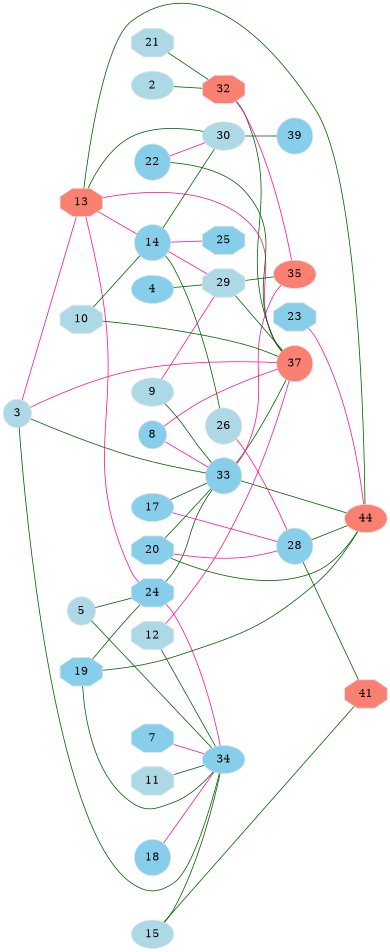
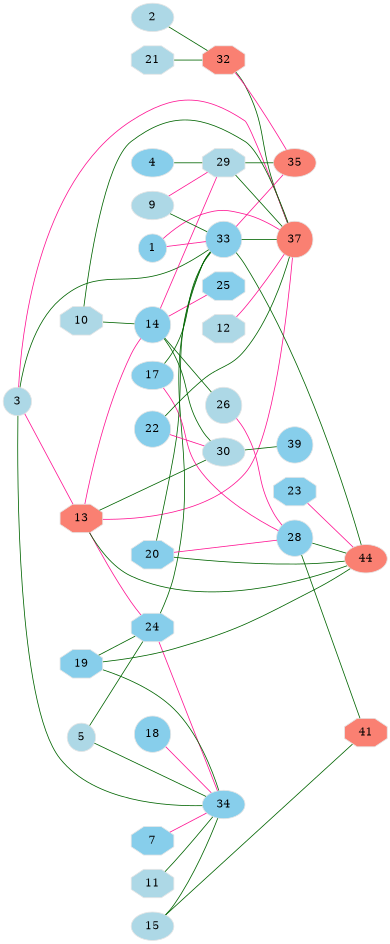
node "8": label "8" -> "1"
edge "12" -- "34": removed
